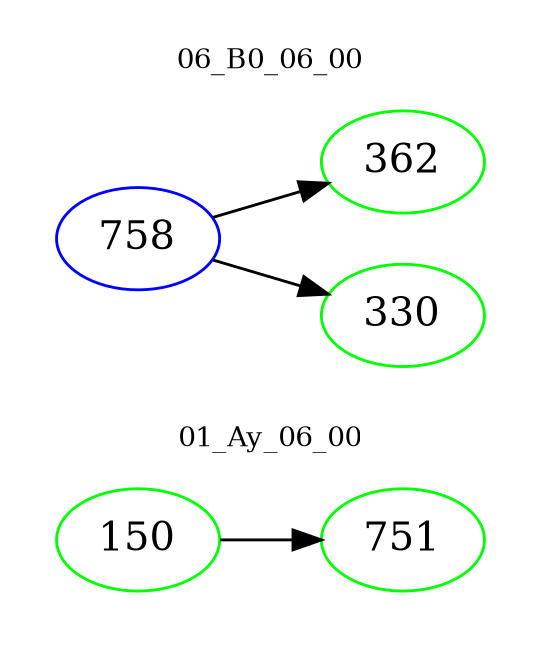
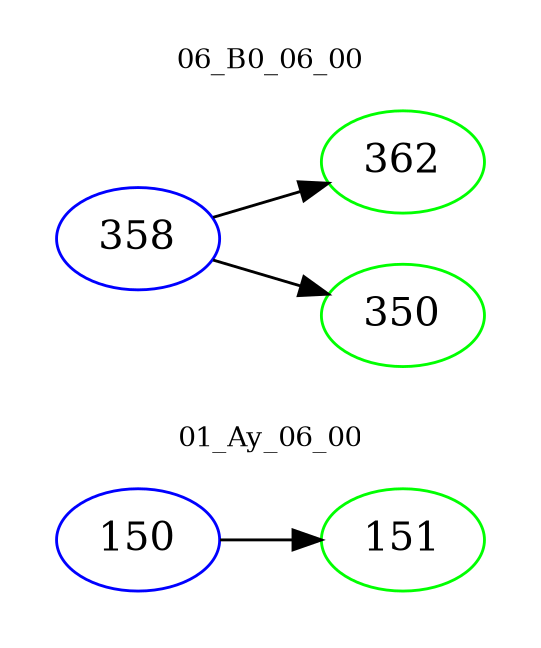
node "758": label "758" -> "358"
node "330": label "330" -> "350"
node "150": color green -> blue
node "751": label "751" -> "151"
